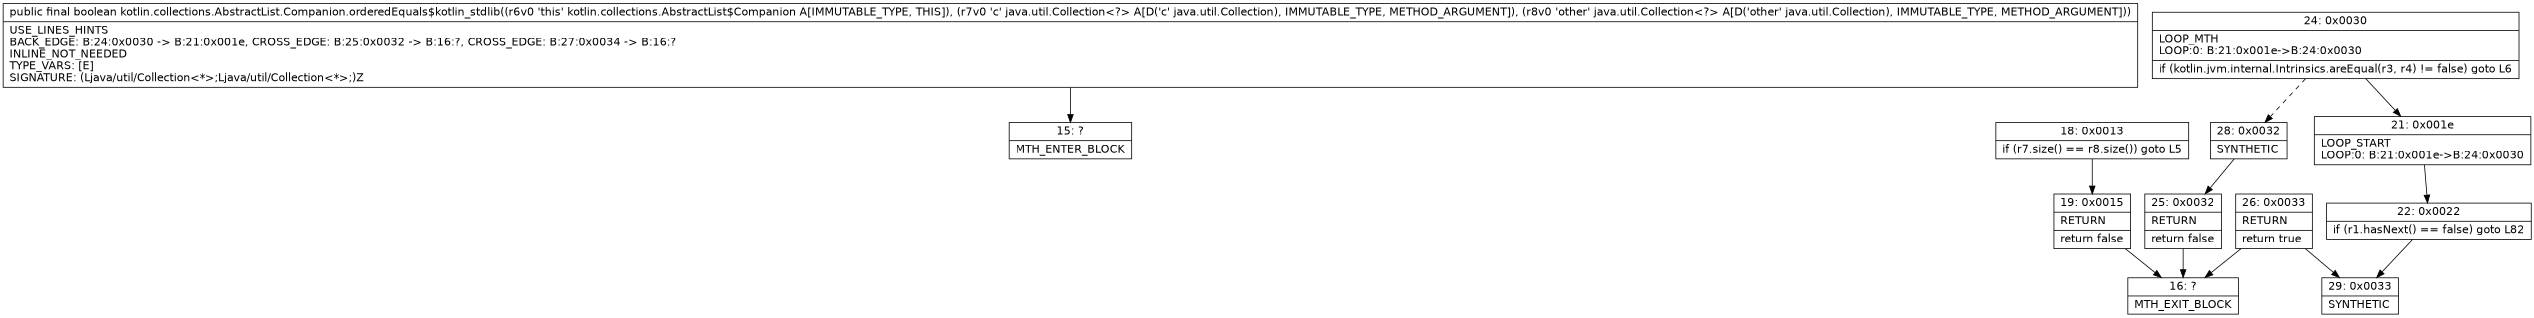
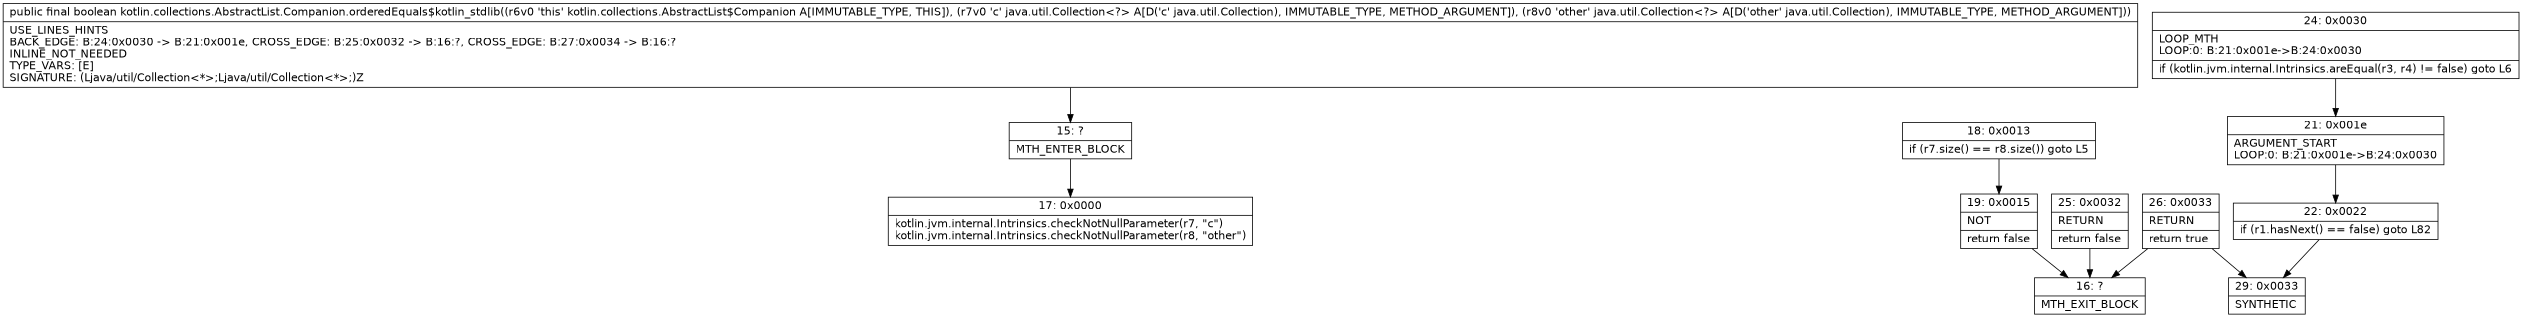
node "28: 0x0032": removed
node "21: 0x001e": text "LOOP_START" -> "ARGUMENT_START"
node "17: 0x0000": added
node "19: 0x0015": text "RETURN" -> "NOT"
